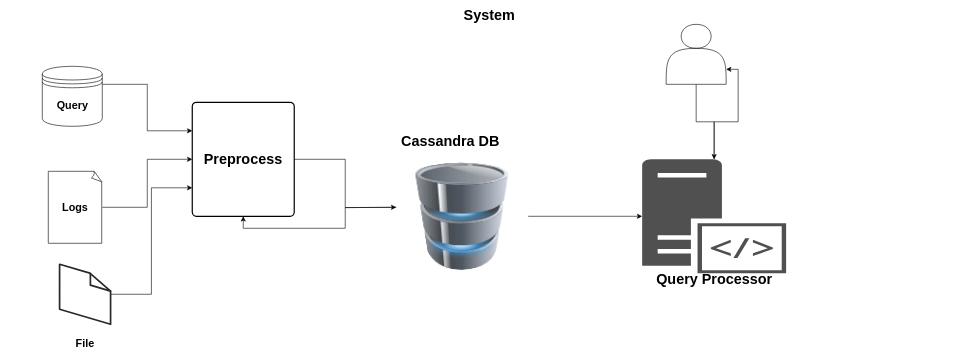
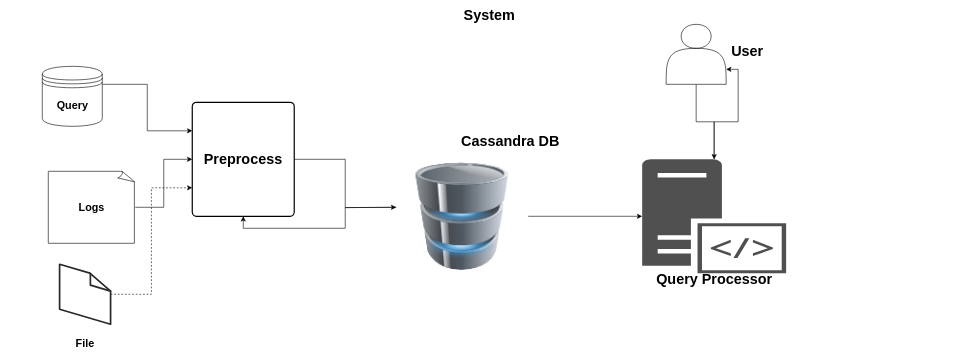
node "User": added
node "Cassandra DB": moved (450, 141) -> (510, 141)
node "Logs": size 54x72 -> 87x72
edge "File" -> "Preprocess": style solid -> dashed
